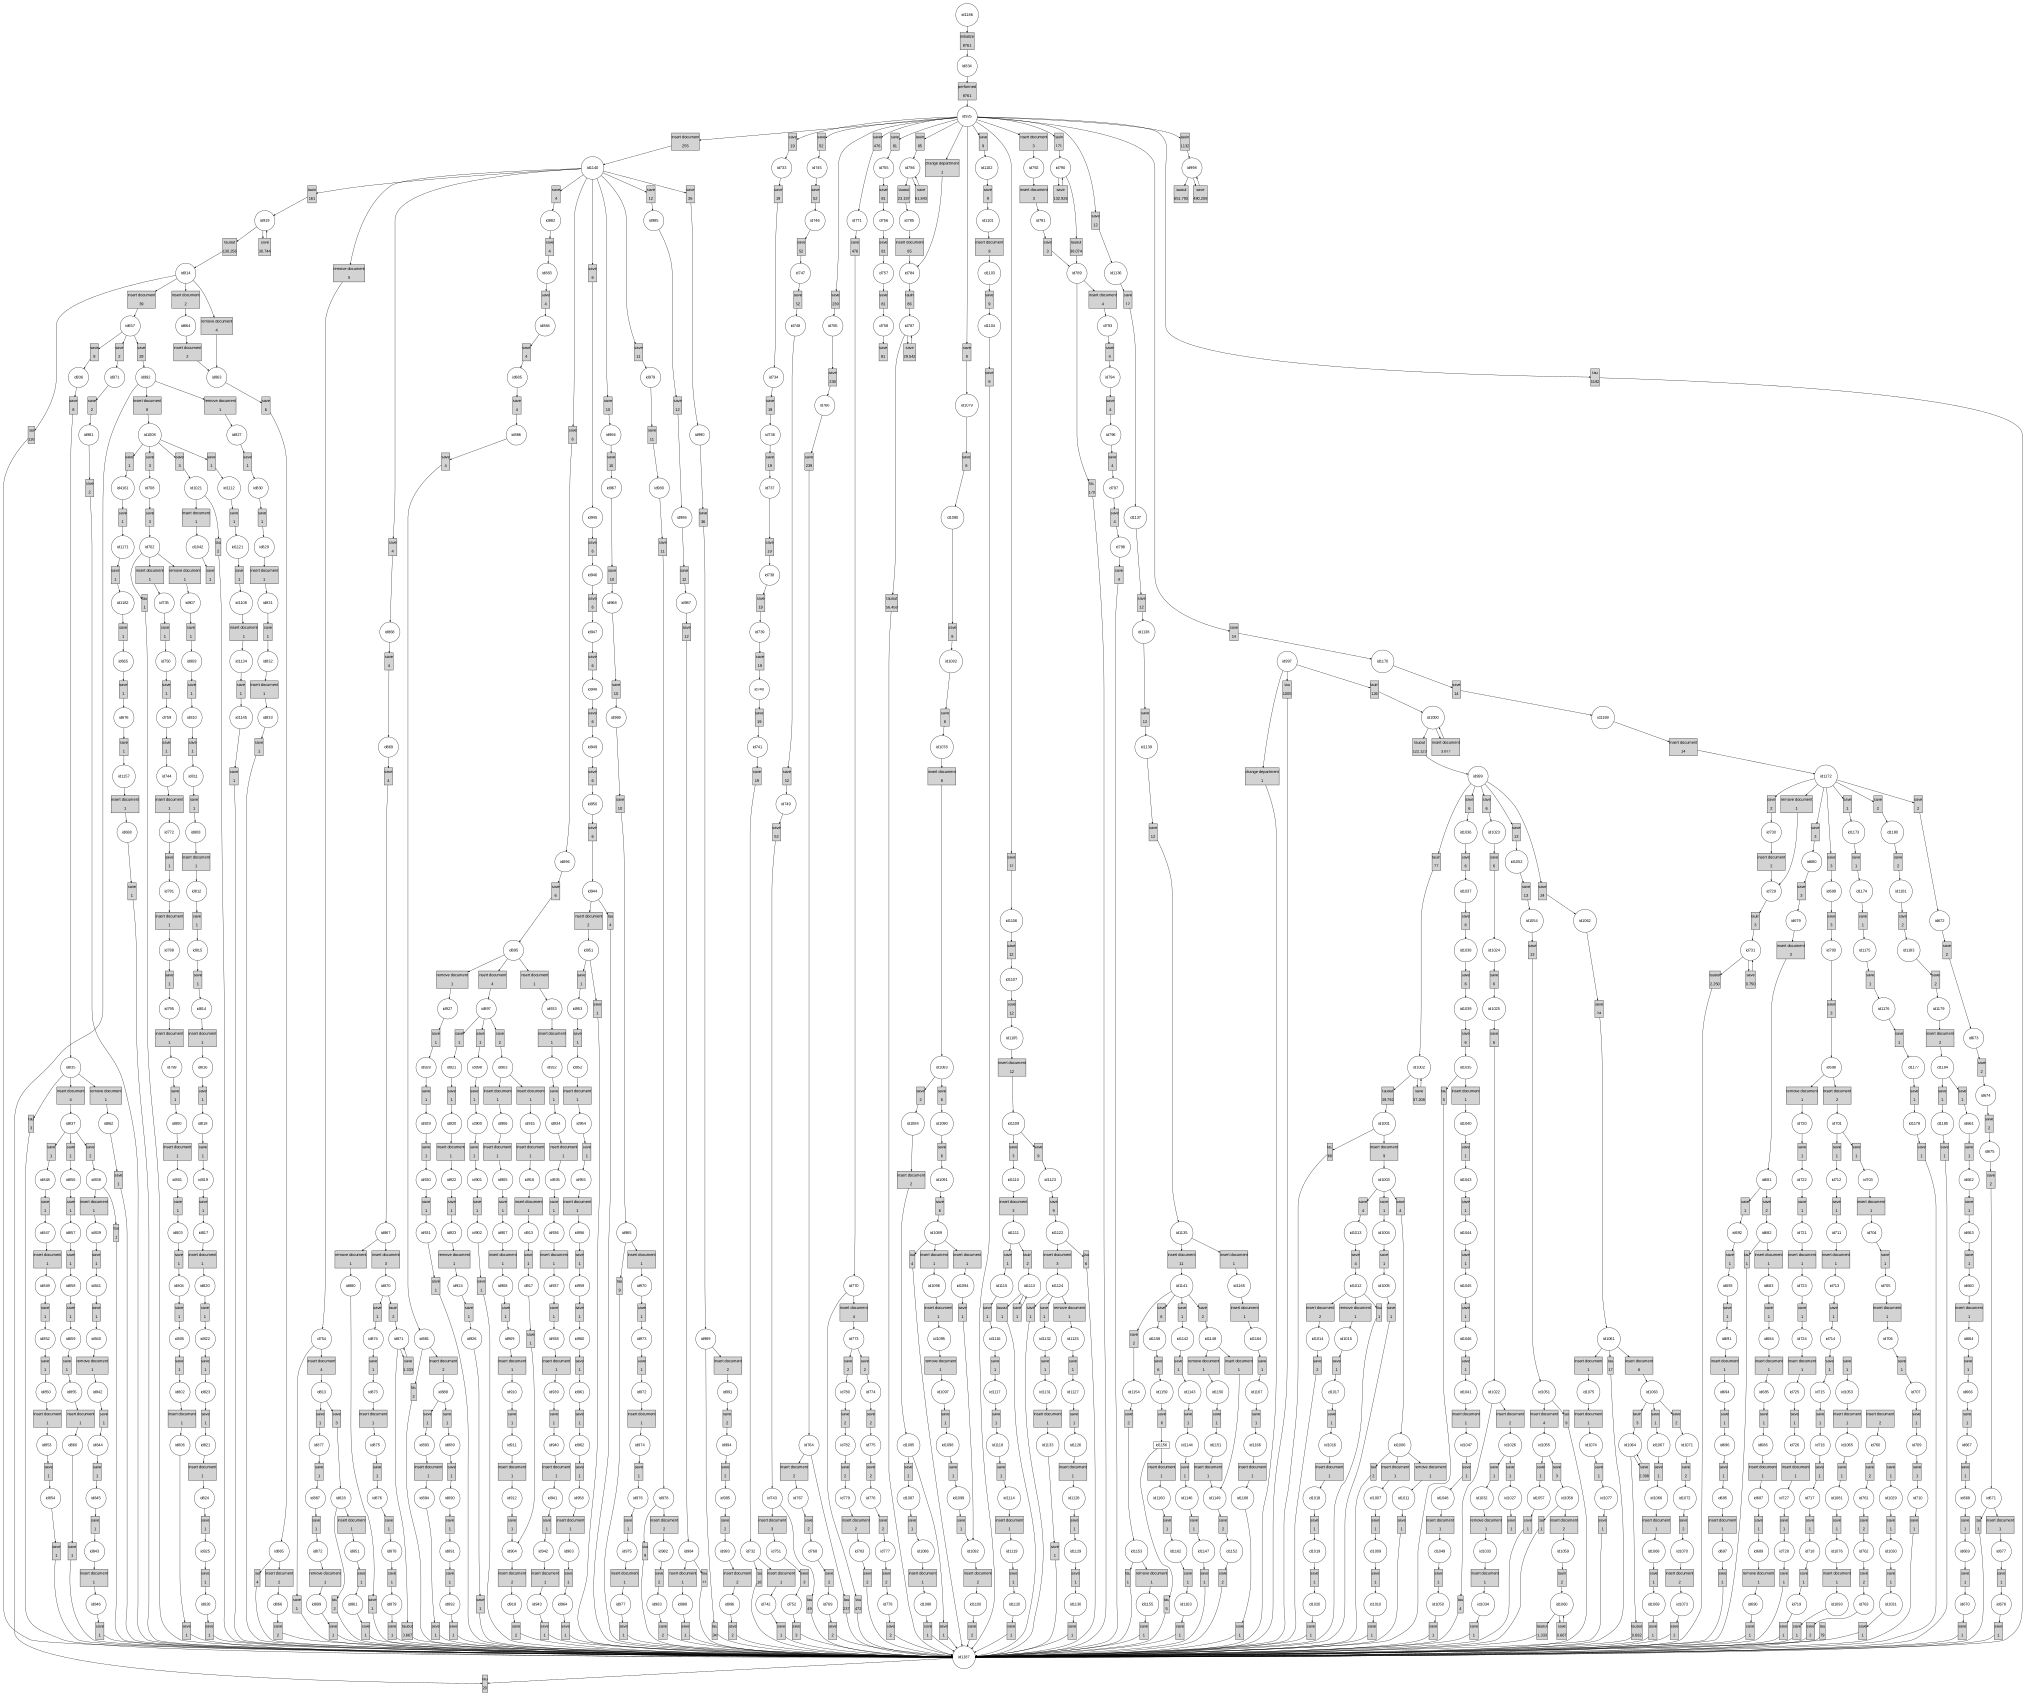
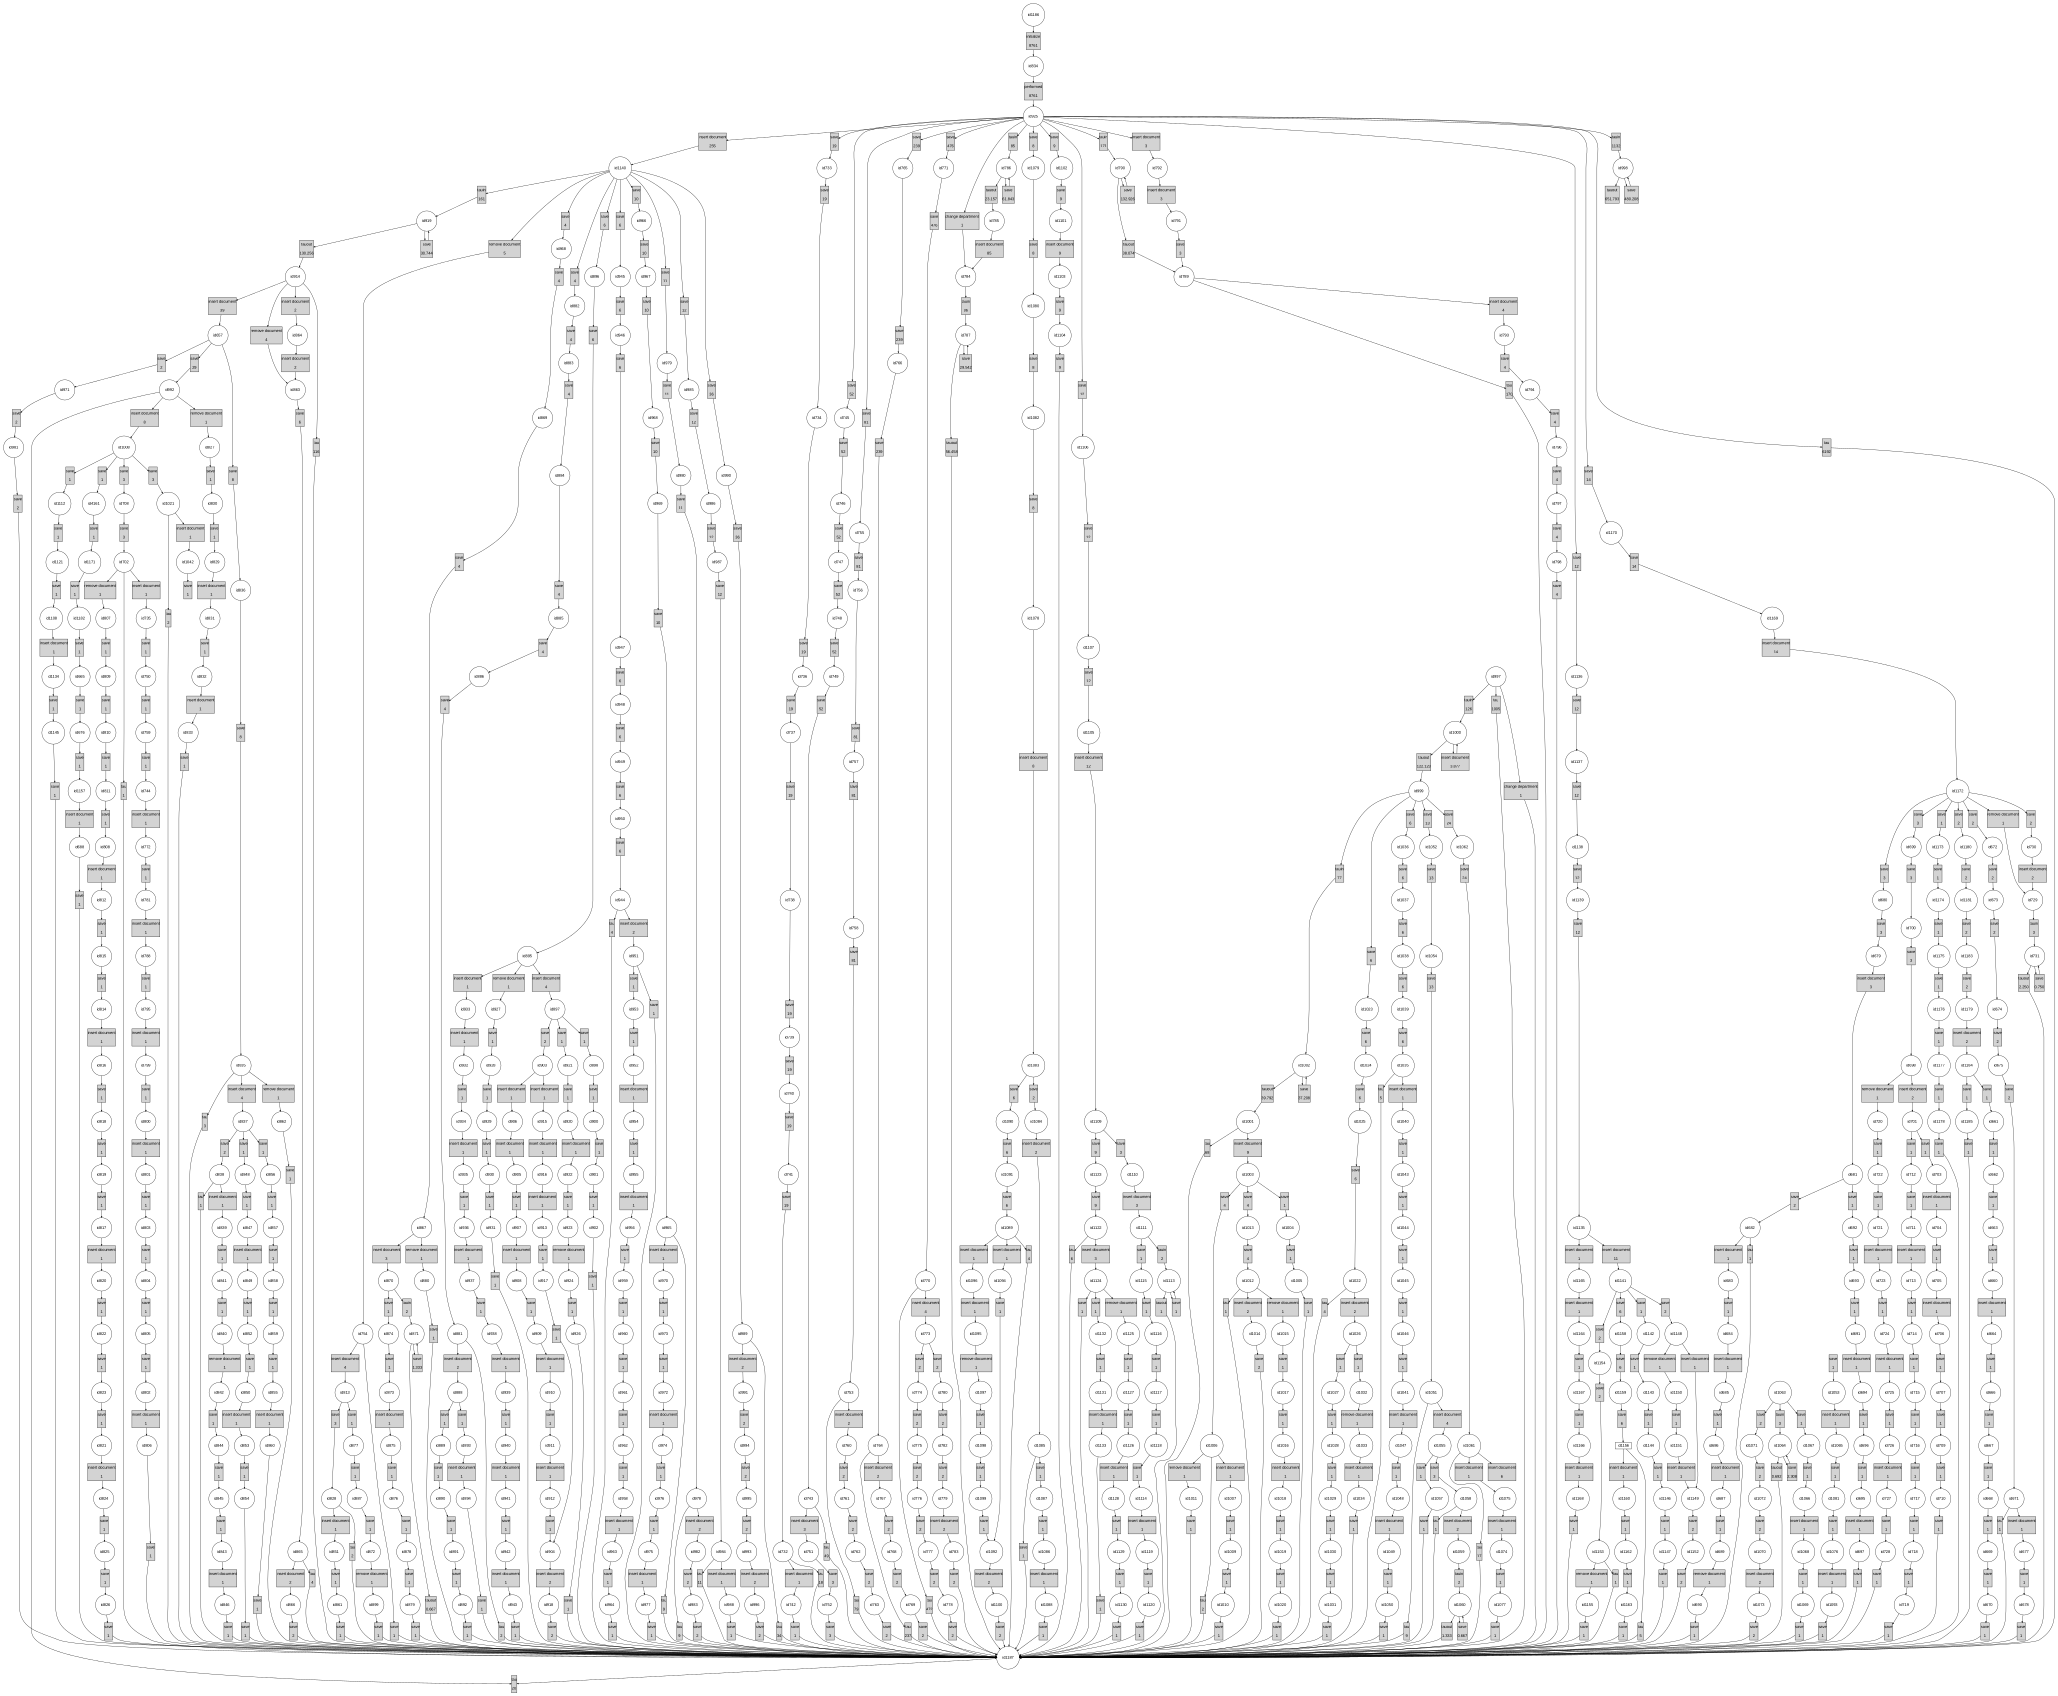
edge "insert document 6" -> "id1063": removed
node "id753": added
node "id1028": added
